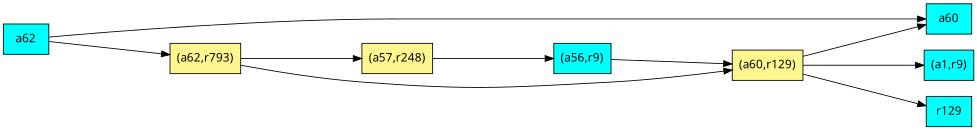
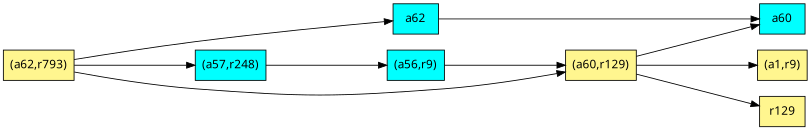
edge "a62" -> "(a62,r793)": reversed
node "(a57,r248)": fillcolor khaki1 -> cyan
node "(a1,r9)": fillcolor cyan -> khaki1
node "r129": fillcolor cyan -> khaki1
